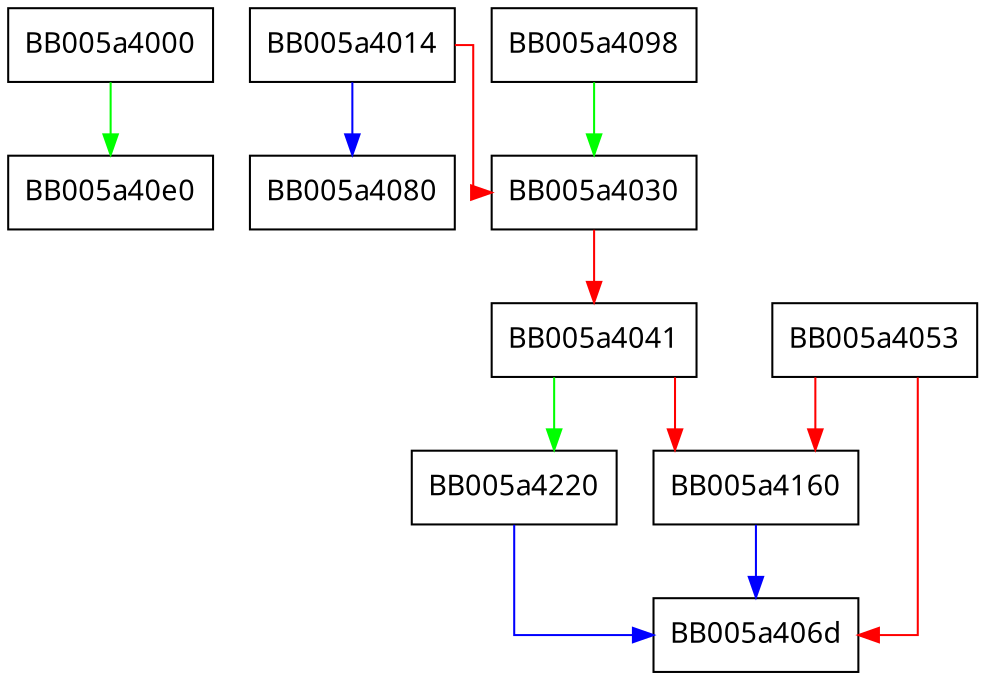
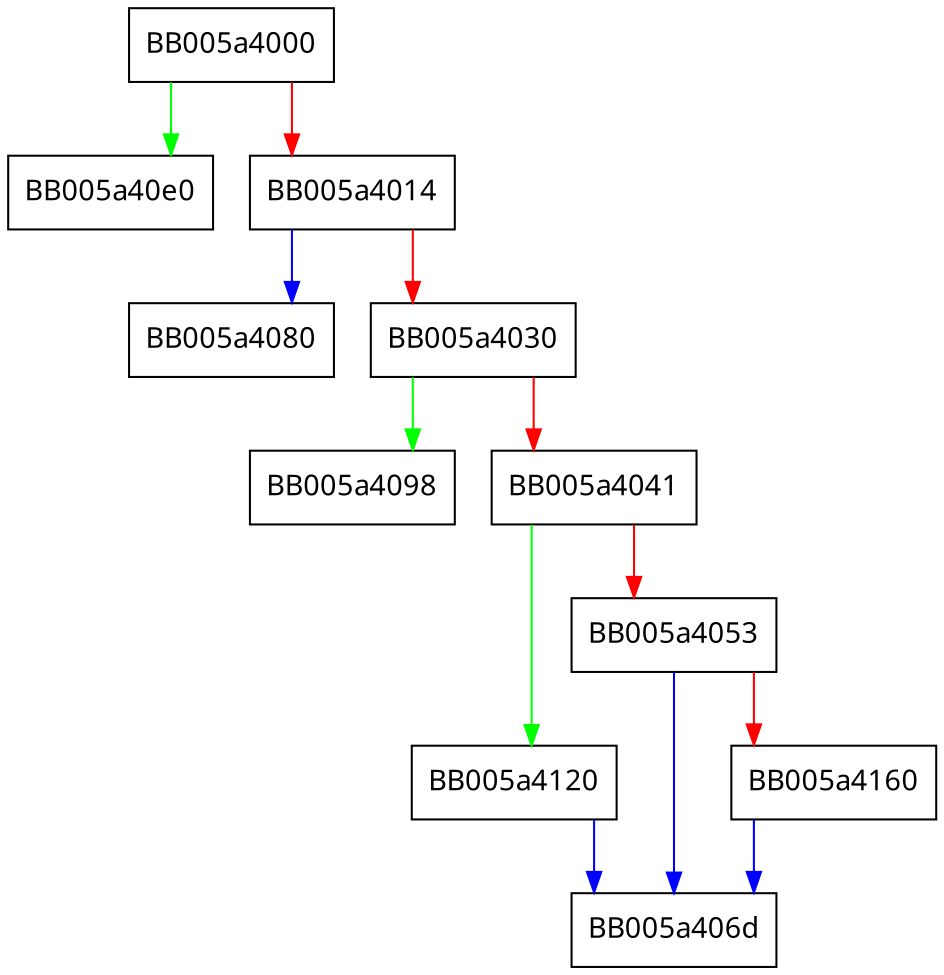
edge "BB005a4000" -> "BB005a4014": added
edge "BB005a4098" -> "BB005a4030": reversed
edge "BB005a4041" -> "BB005a4160": now "BB005a4041" -> "BB005a4053"
node "BB005a4220": label "BB005a4220" -> "BB005a4120"
edge "BB005a4053" -> "BB005a406d": color red -> blue
